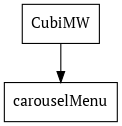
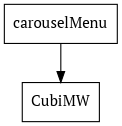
edge "CubiMW" -> "carouselMenu": reversed
